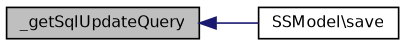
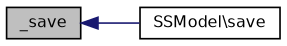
node "_getSqlUpdateQuery": label "_getSqlUpdateQuery" -> "_save"
